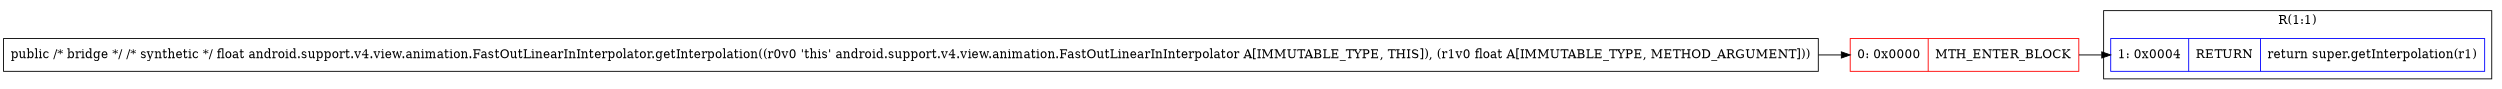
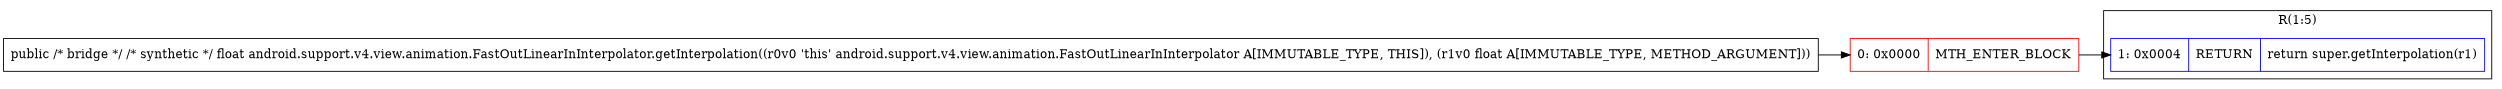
cluster "R(1:1)": label "R(1:1)" -> "R(1:5)"
